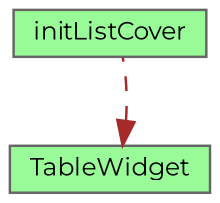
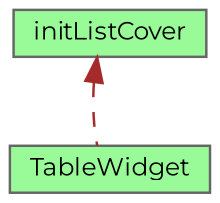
edge "initListCover" -> "TableWidget": reversed
